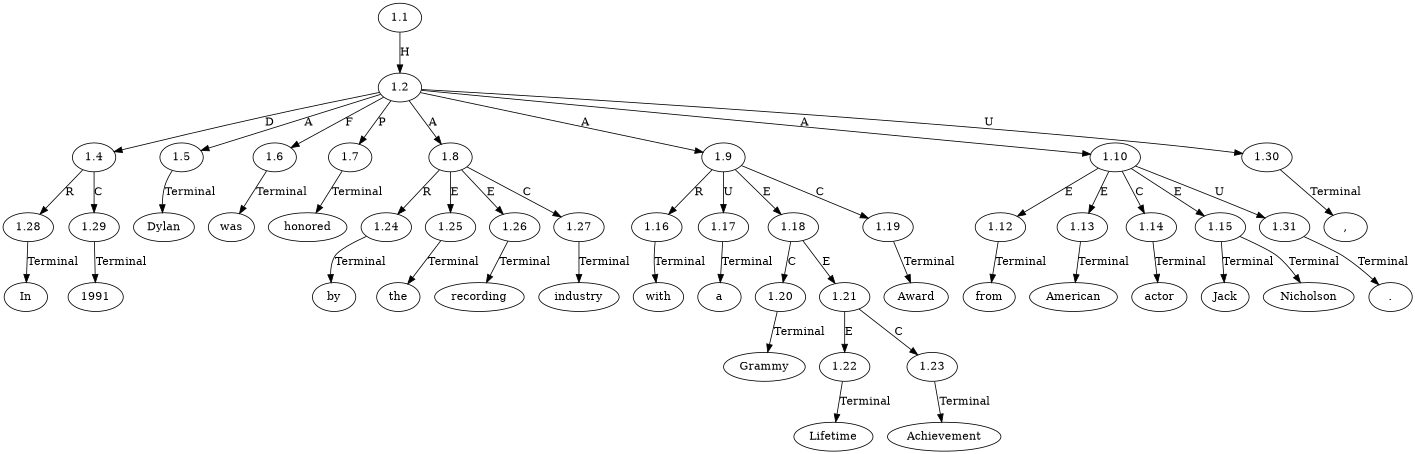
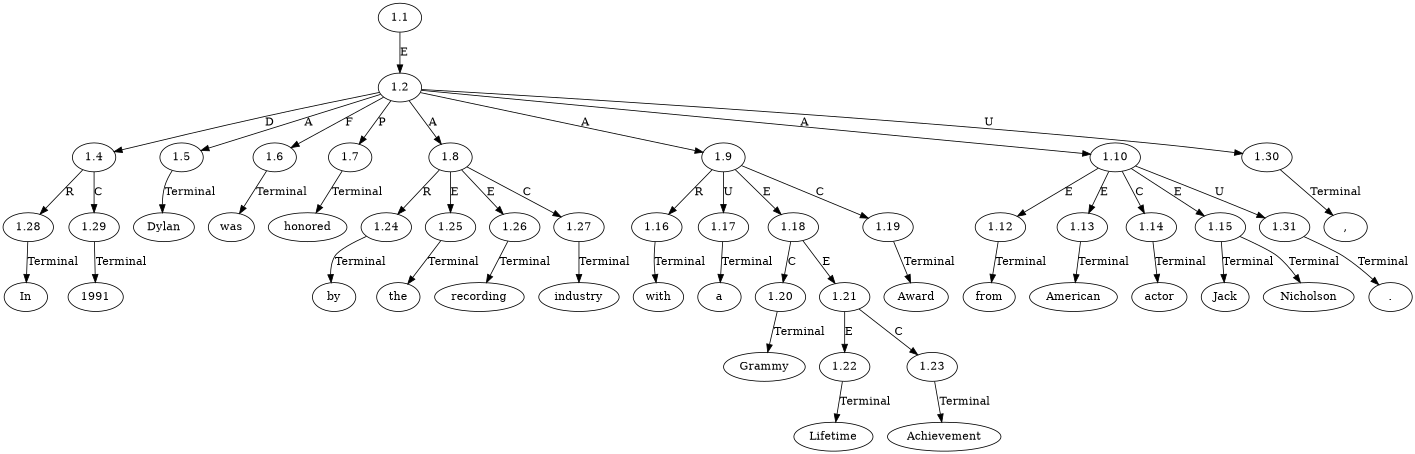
edge "1.1" -> "1.2": label "H" -> "E"
